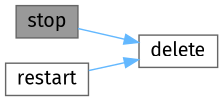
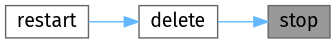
edge "stop" -> "delete": reversed
